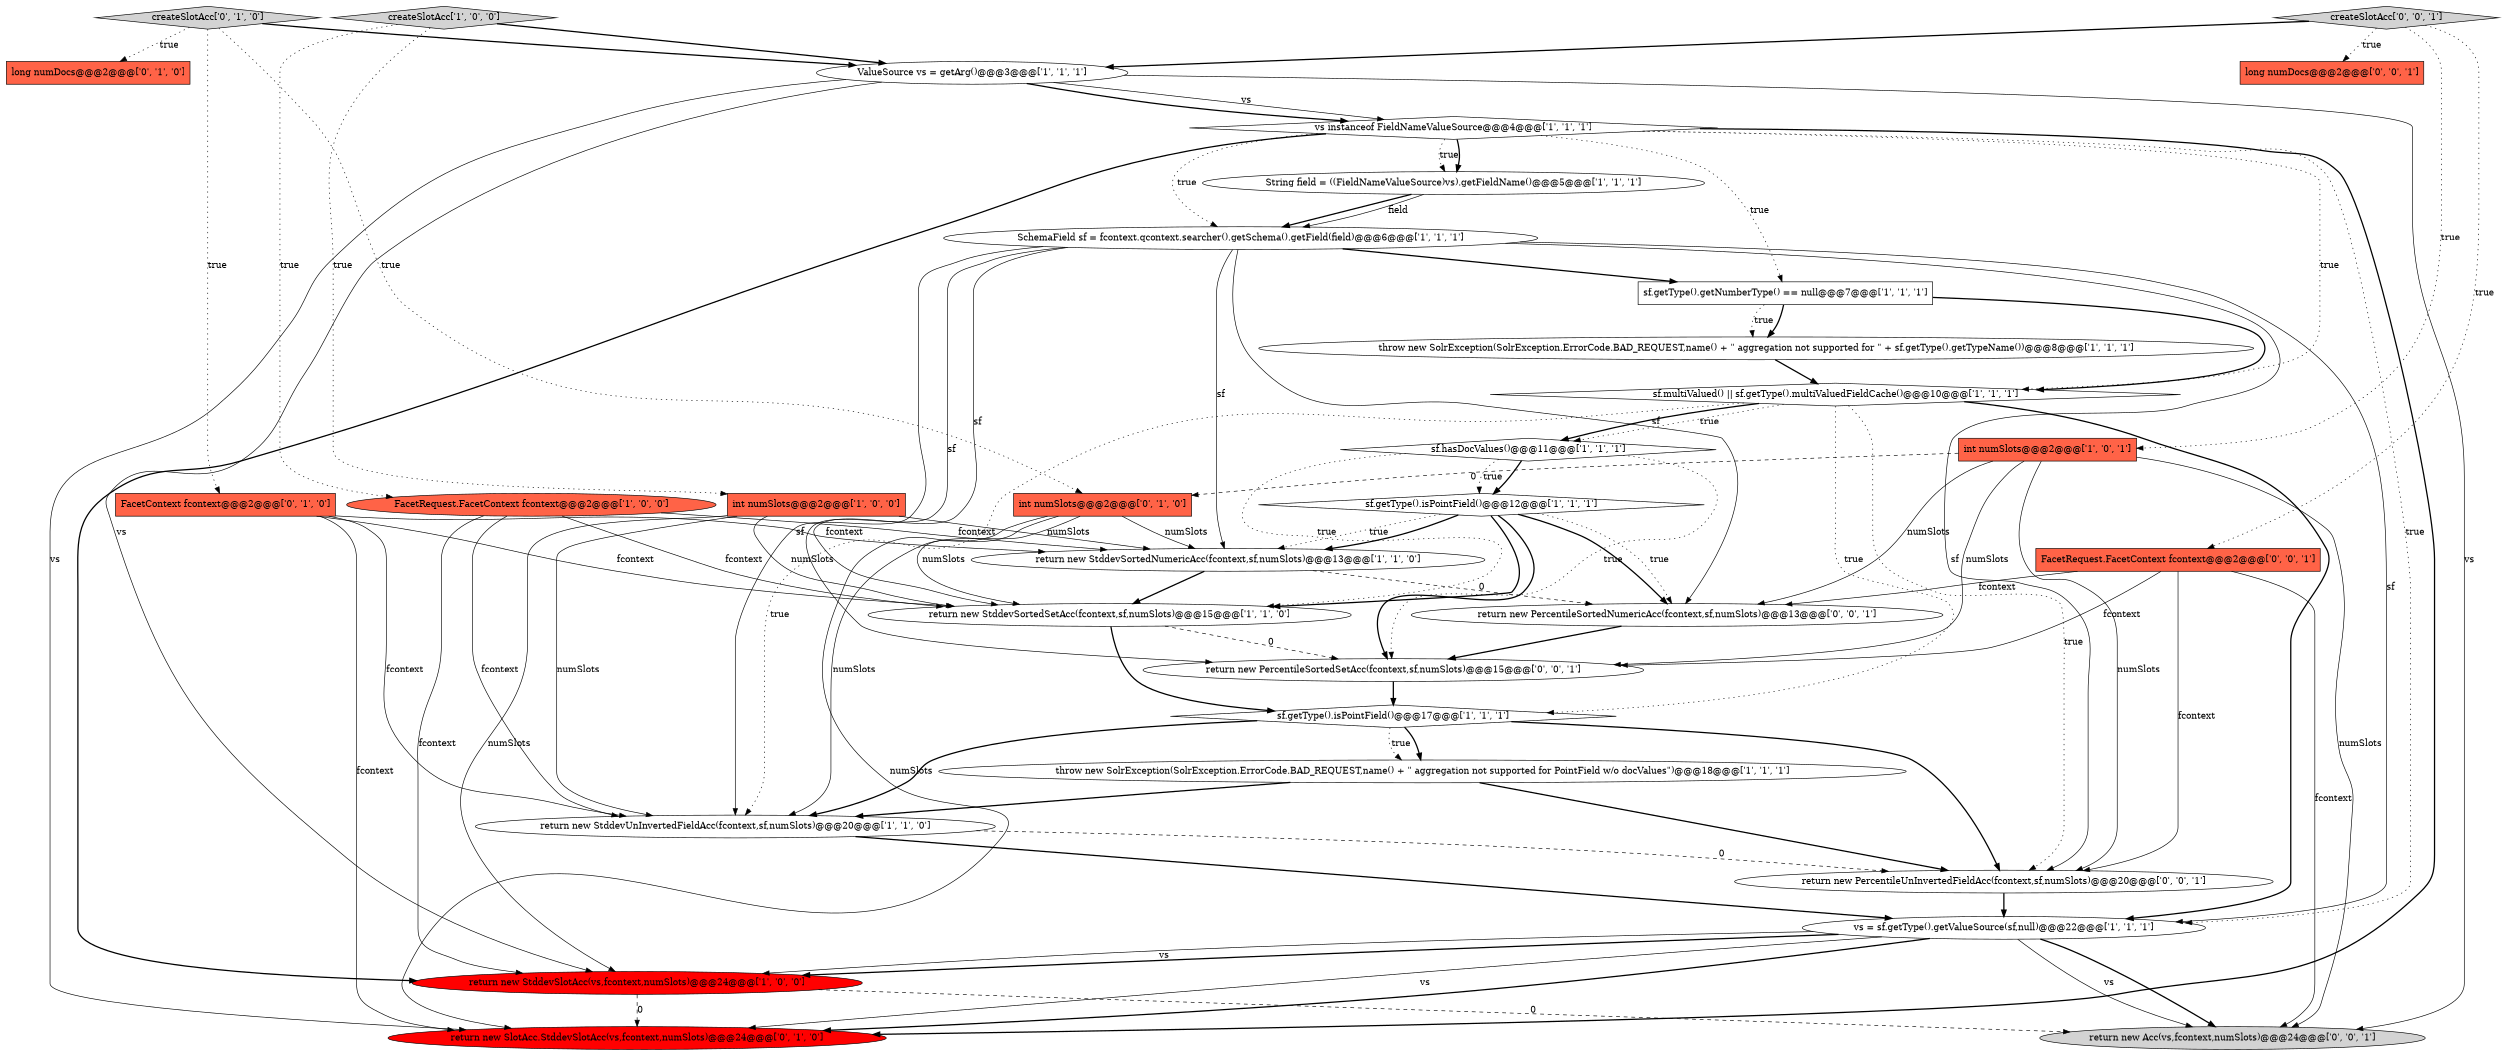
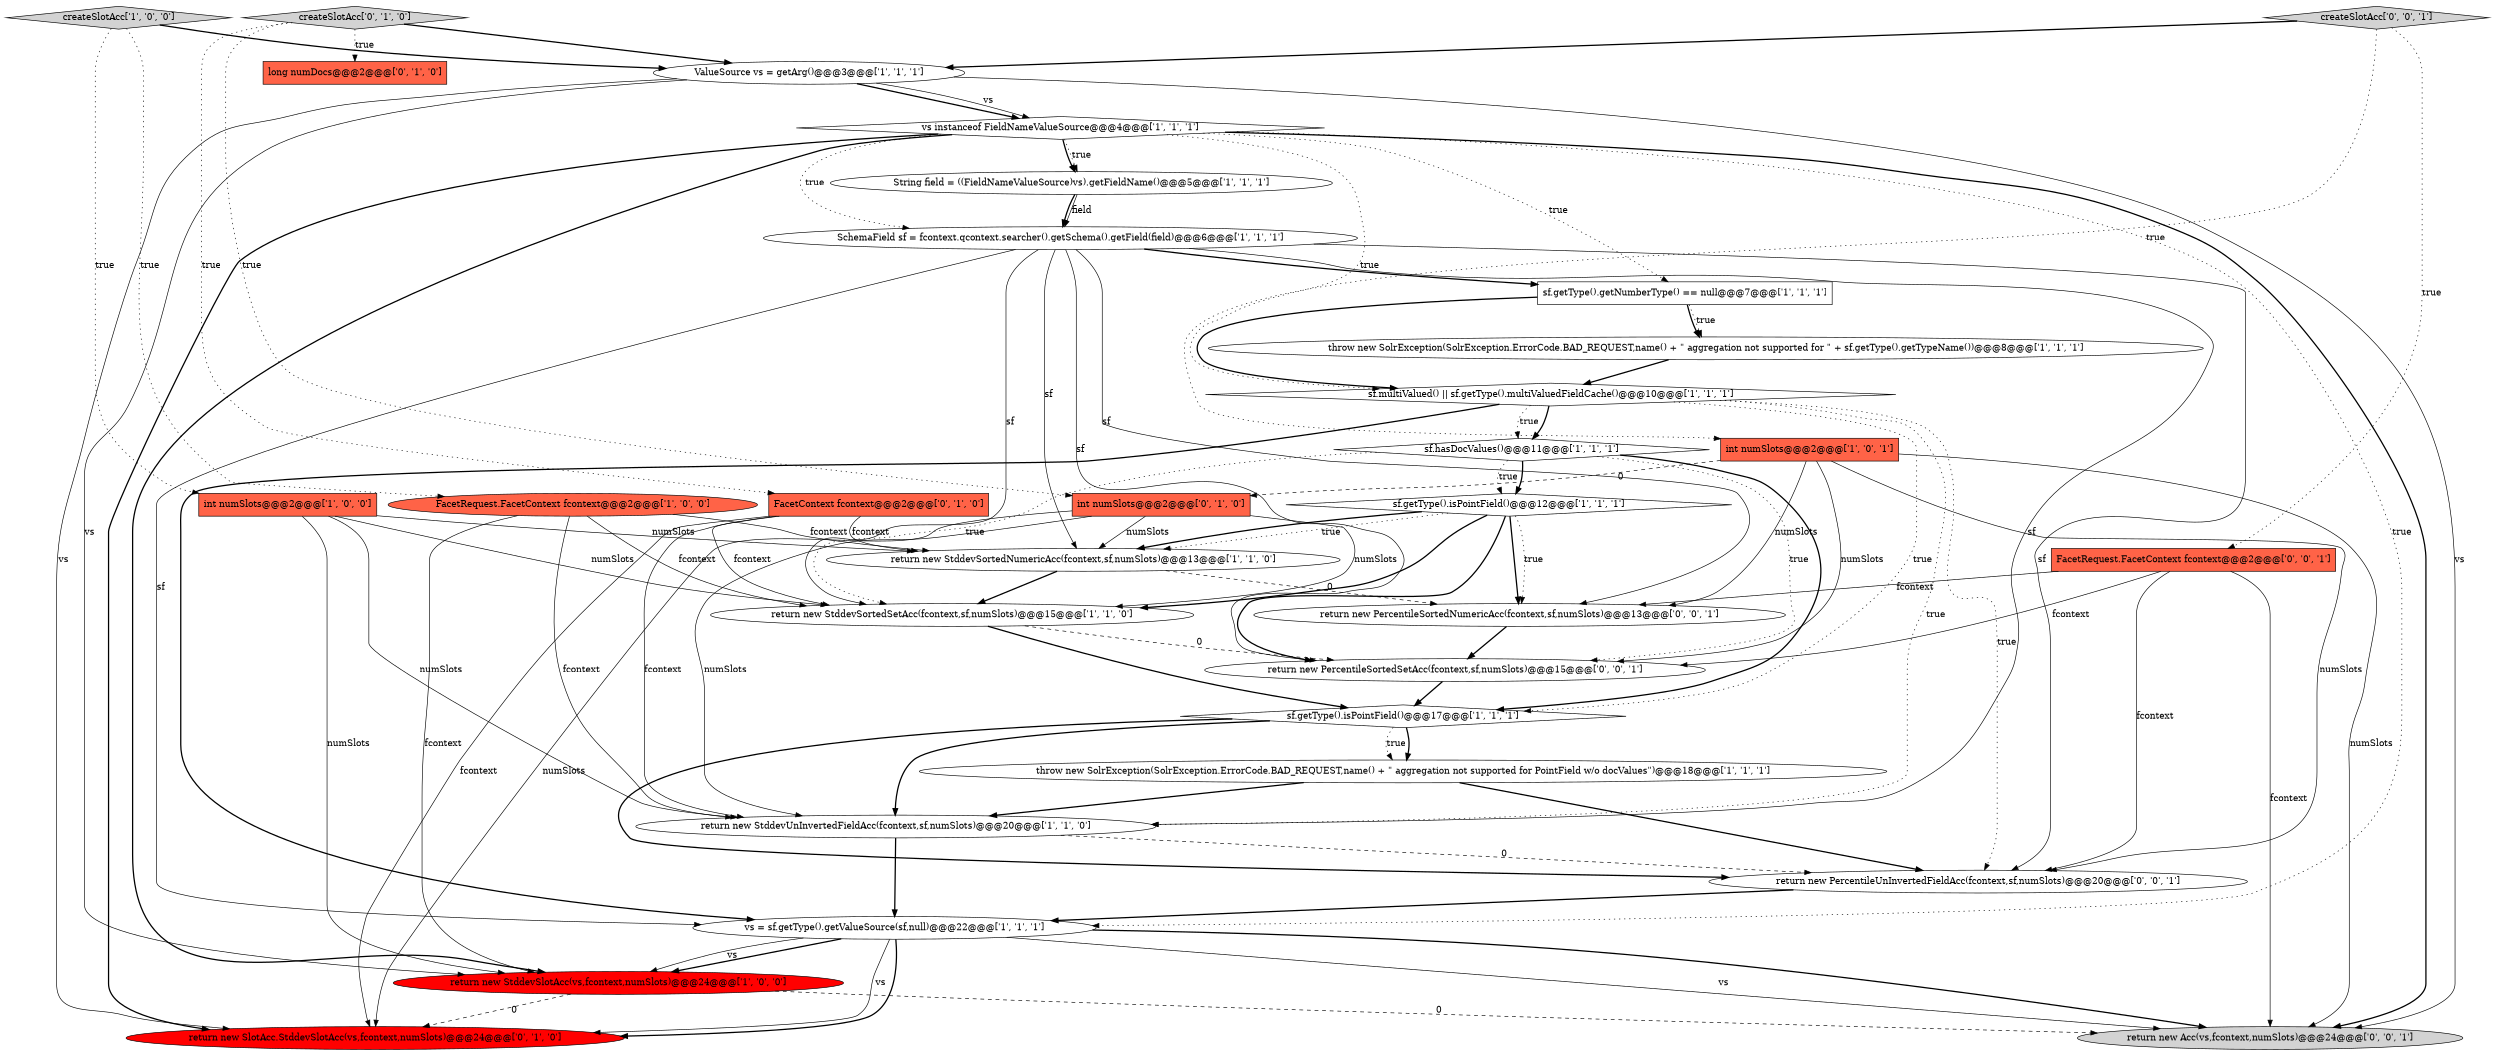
node "long numDocs@@@2@@@['0', '0', '1']": removed
edge "vs instanceof FieldNameValueSource@@@4@@@['1', '1', '1']" -> "return new Acc(vs,fcontext,numSlots)@@@24@@@['0', '0', '1']": added
edge "sf.hasDocValues()@@@11@@@['1', '1', '1']" -> "sf.getType().isPointField()@@@17@@@['1', '1', '1']": added
